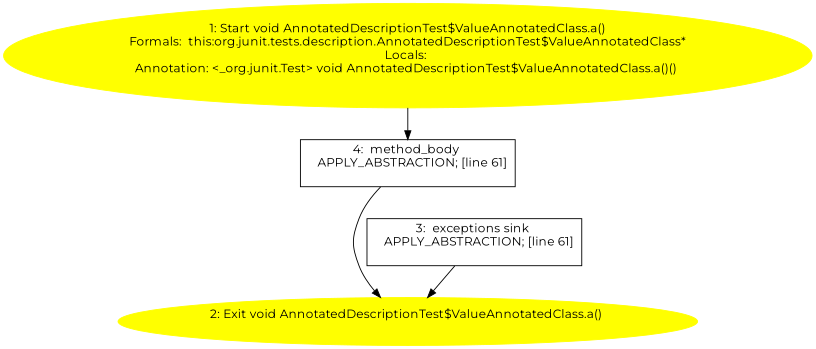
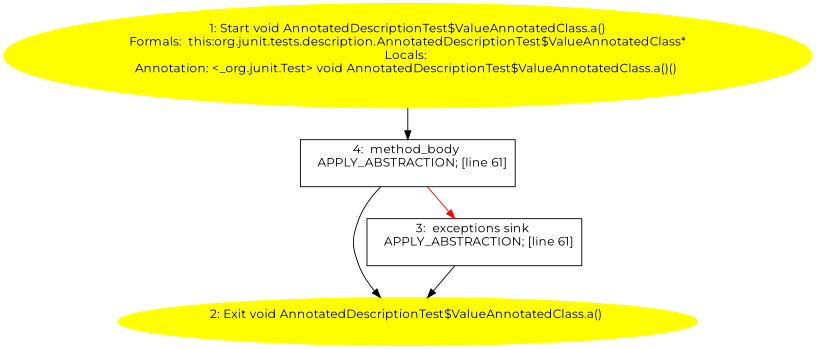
edge "4:  method_body APPLY_ABSTRACTION; [line 61]" -> "3:  exceptions sink APPLY_ABSTRACTION; [line 61]": added
